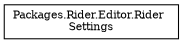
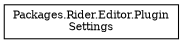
node "Packages.Rider.Editor.Rider Settings": label "Packages.Rider.Editor.Rider Settings" -> "Packages.Rider.Editor.Plugin Settings"
